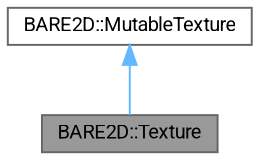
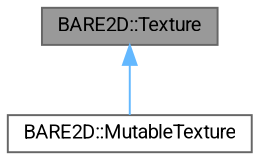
edge "BARE2D::Texture" -> "BARE2D::MutableTexture": reversed
